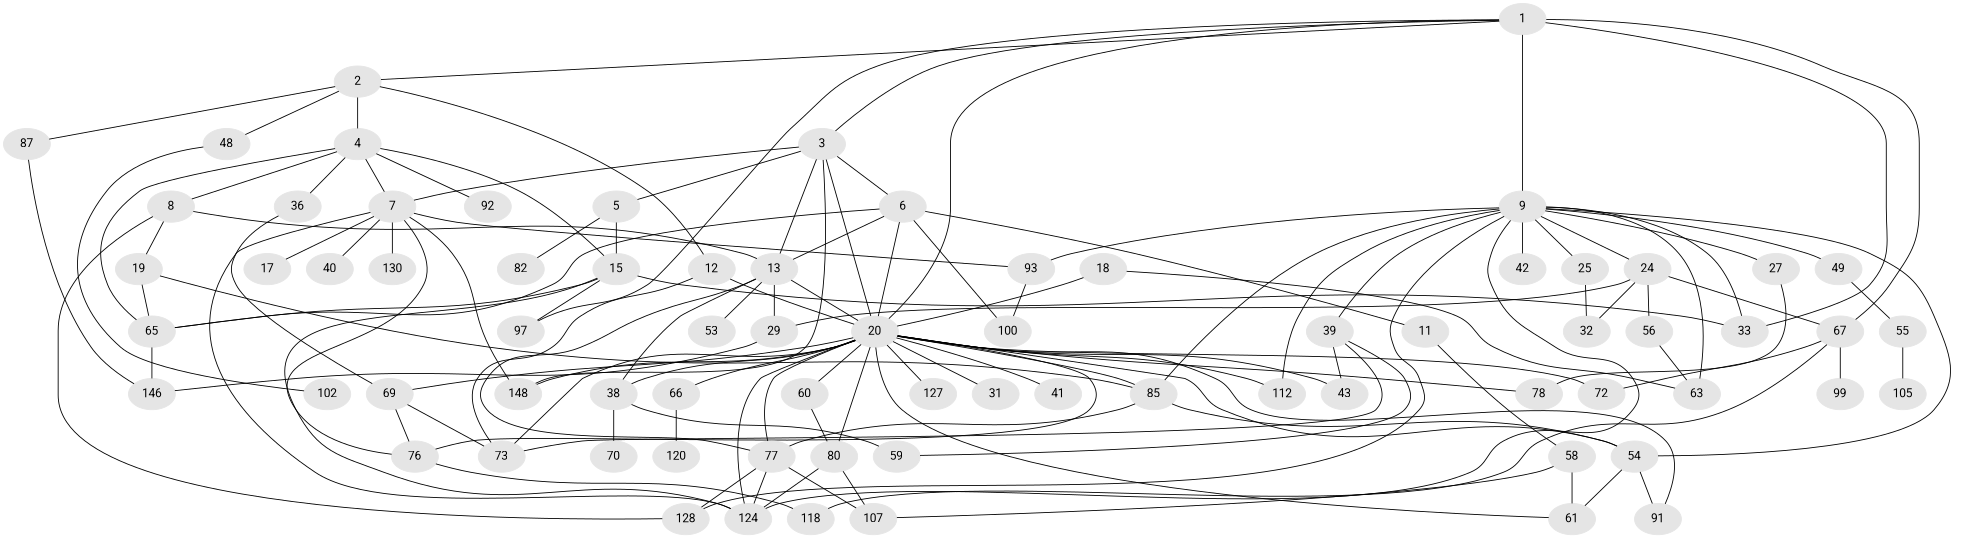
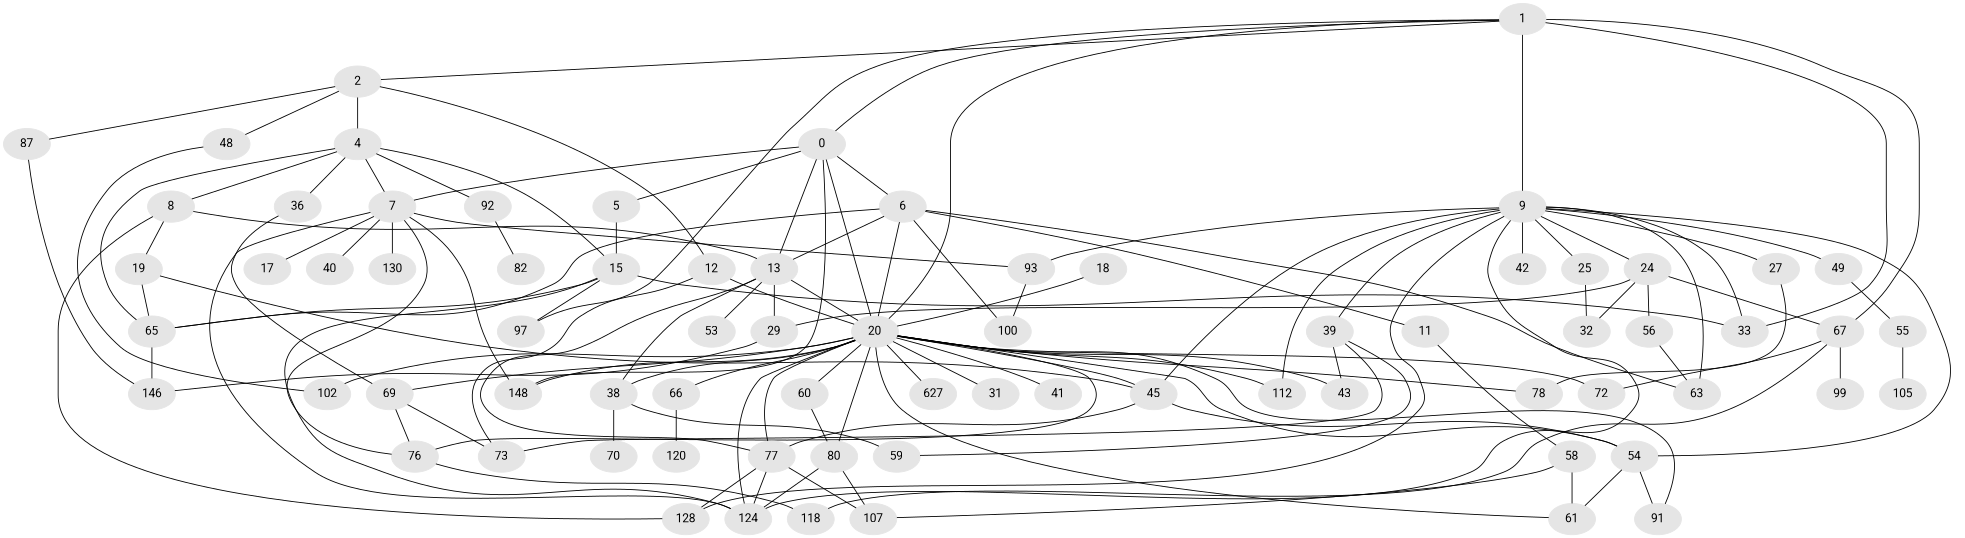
node "3": label "3" -> "0"
edge "5" -- "82": now "92" -- "82"
edge "18" -- "63": now "6" -- "63"
edge "20" -- "73": now "20" -- "102"
node "127": label "127" -> "627"
node "85": label "85" -> "45"
